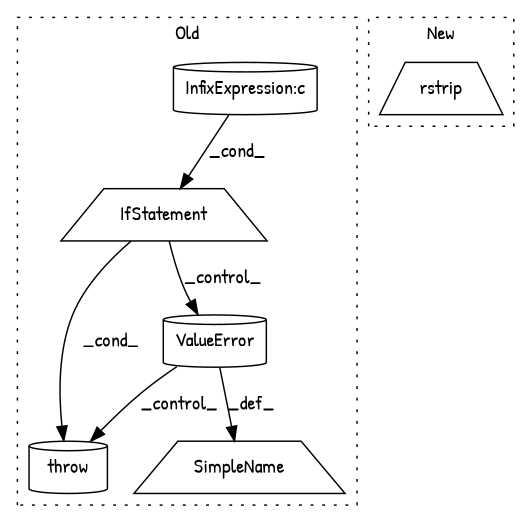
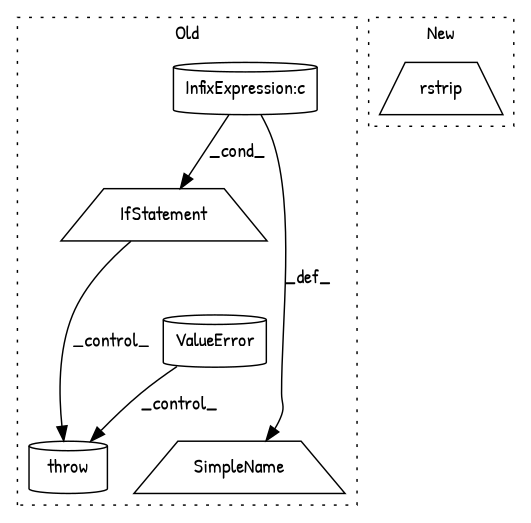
edge "IfStatement" -> "ValueError": removed, label "_control_"
edge "IfStatement" -> "throw": label "_cond_" -> "_control_"
edge "ValueError" -> "SimpleName": now "InfixExpression:c" -> "SimpleName"
